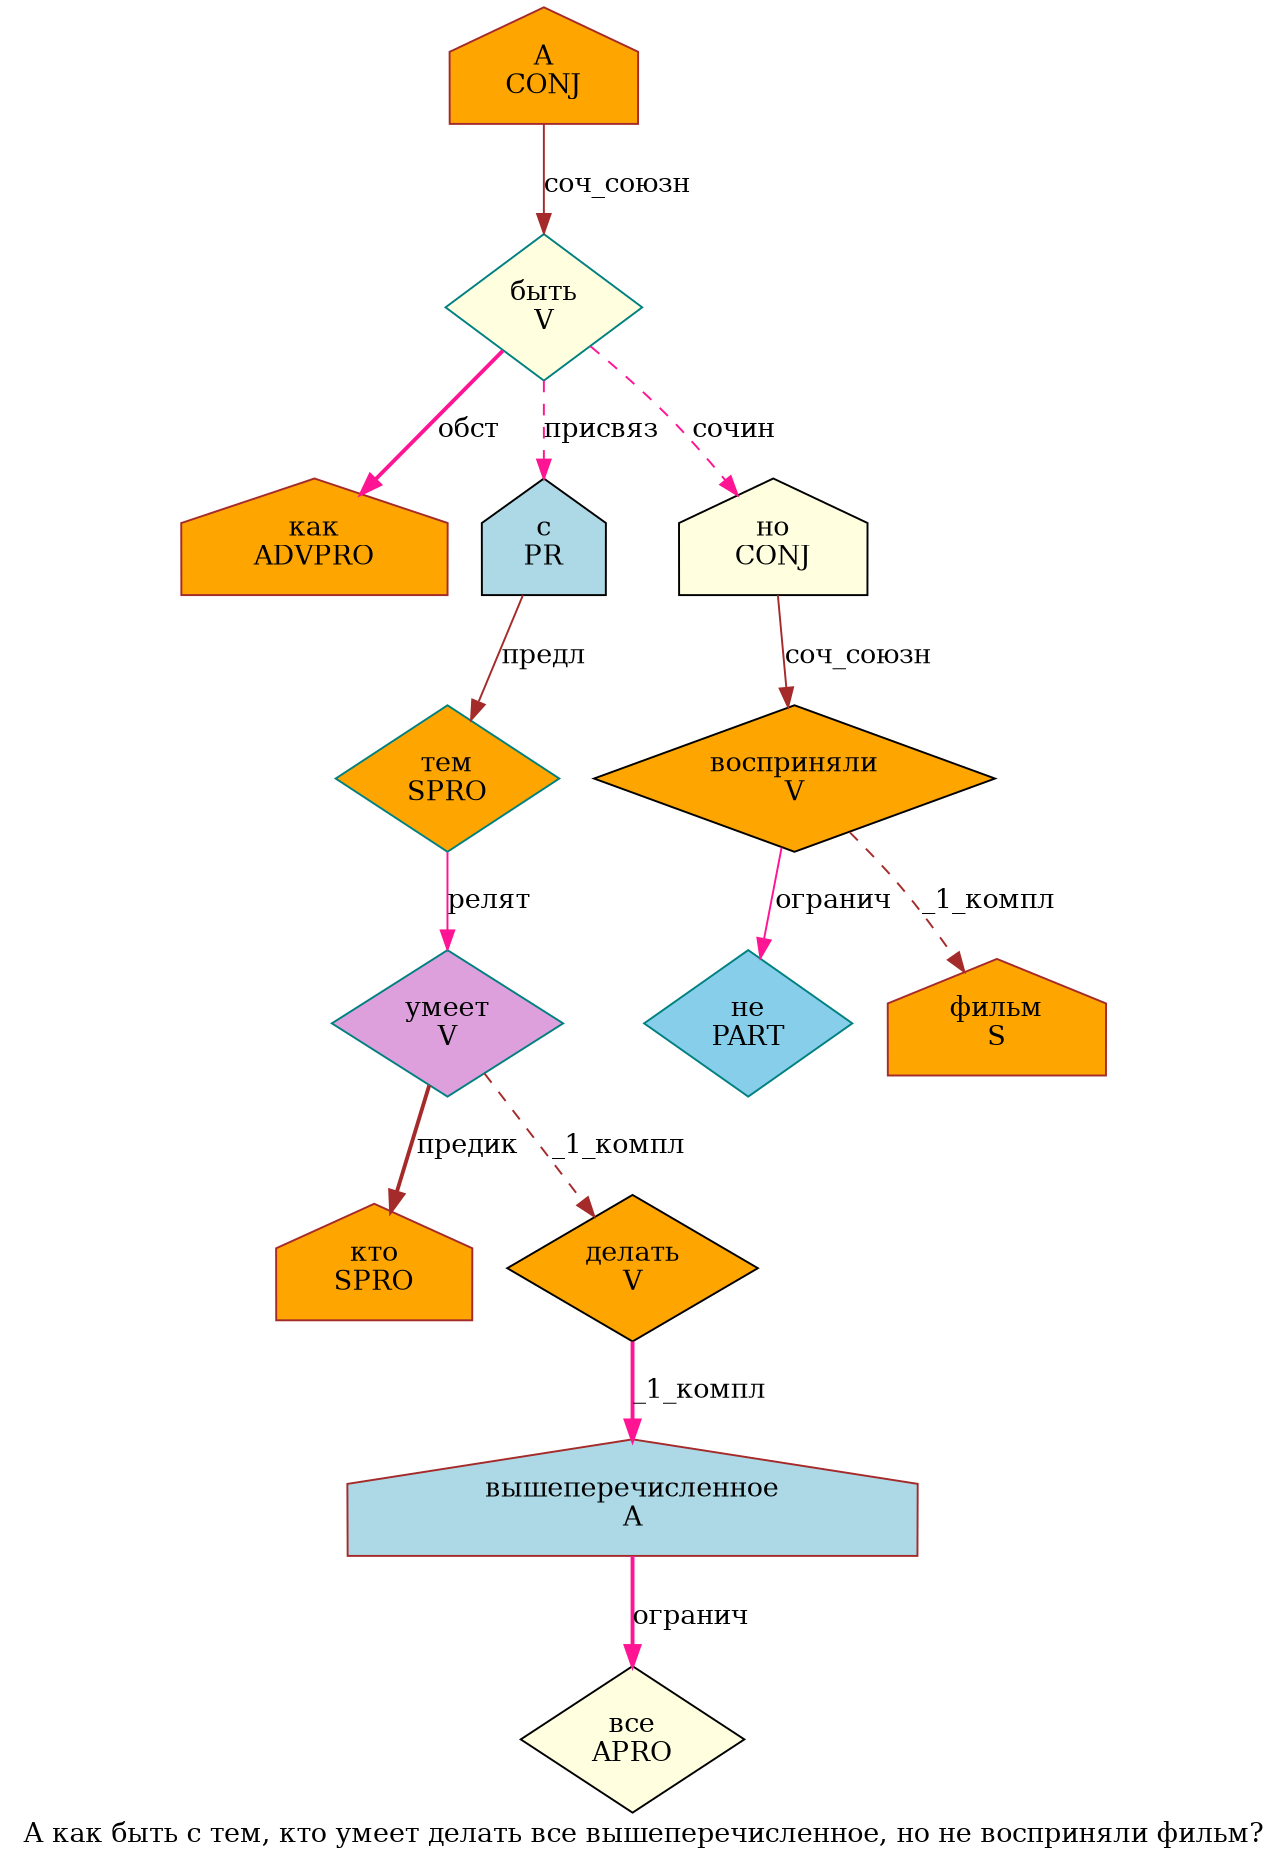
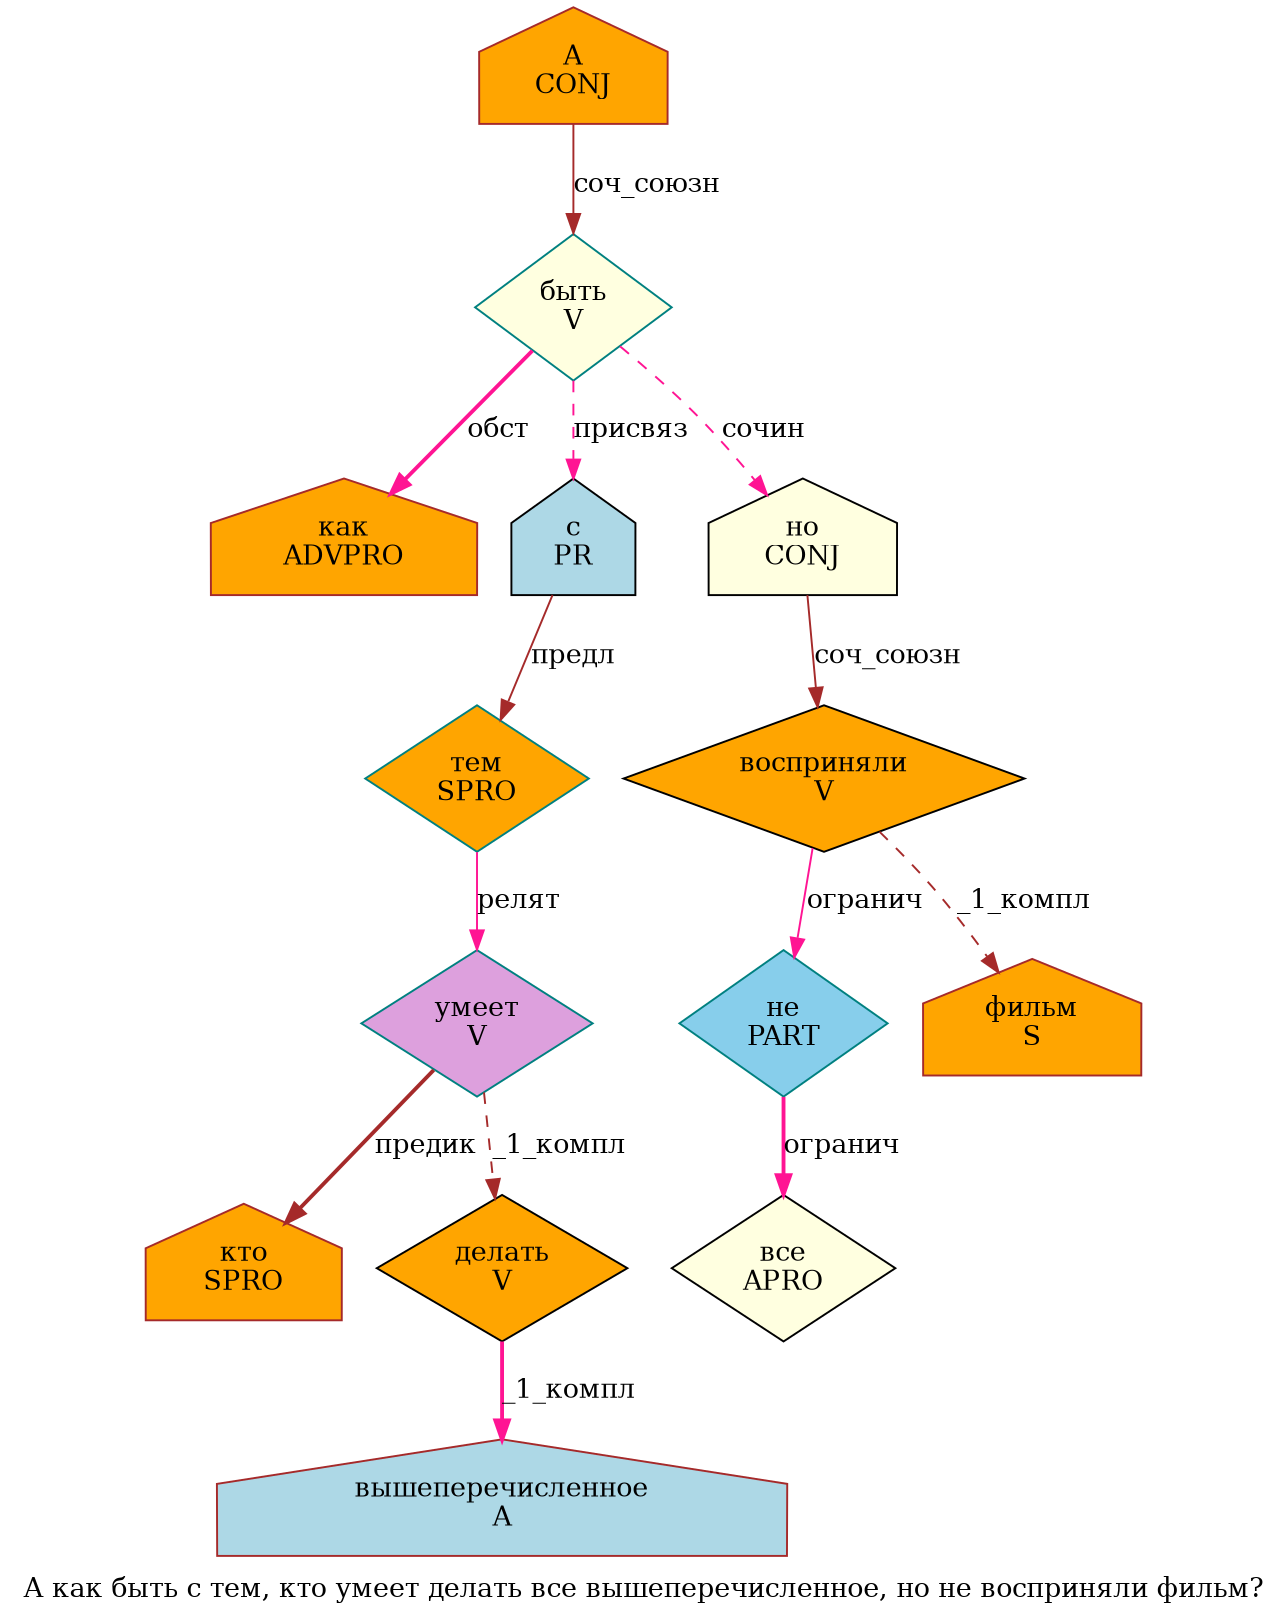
edge "вышеперечисленное A" -> "все APRO": now "не PART" -> "все APRO"
